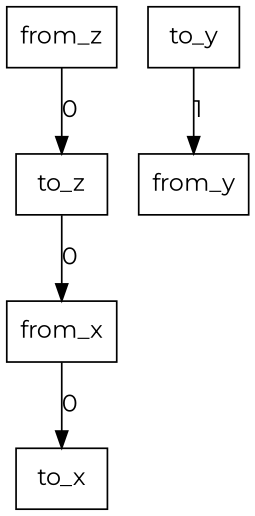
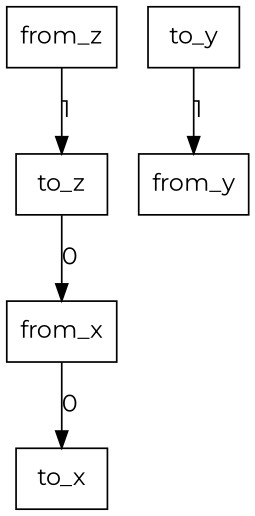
edge "from_z" -> "to_z": label "0" -> "1"
